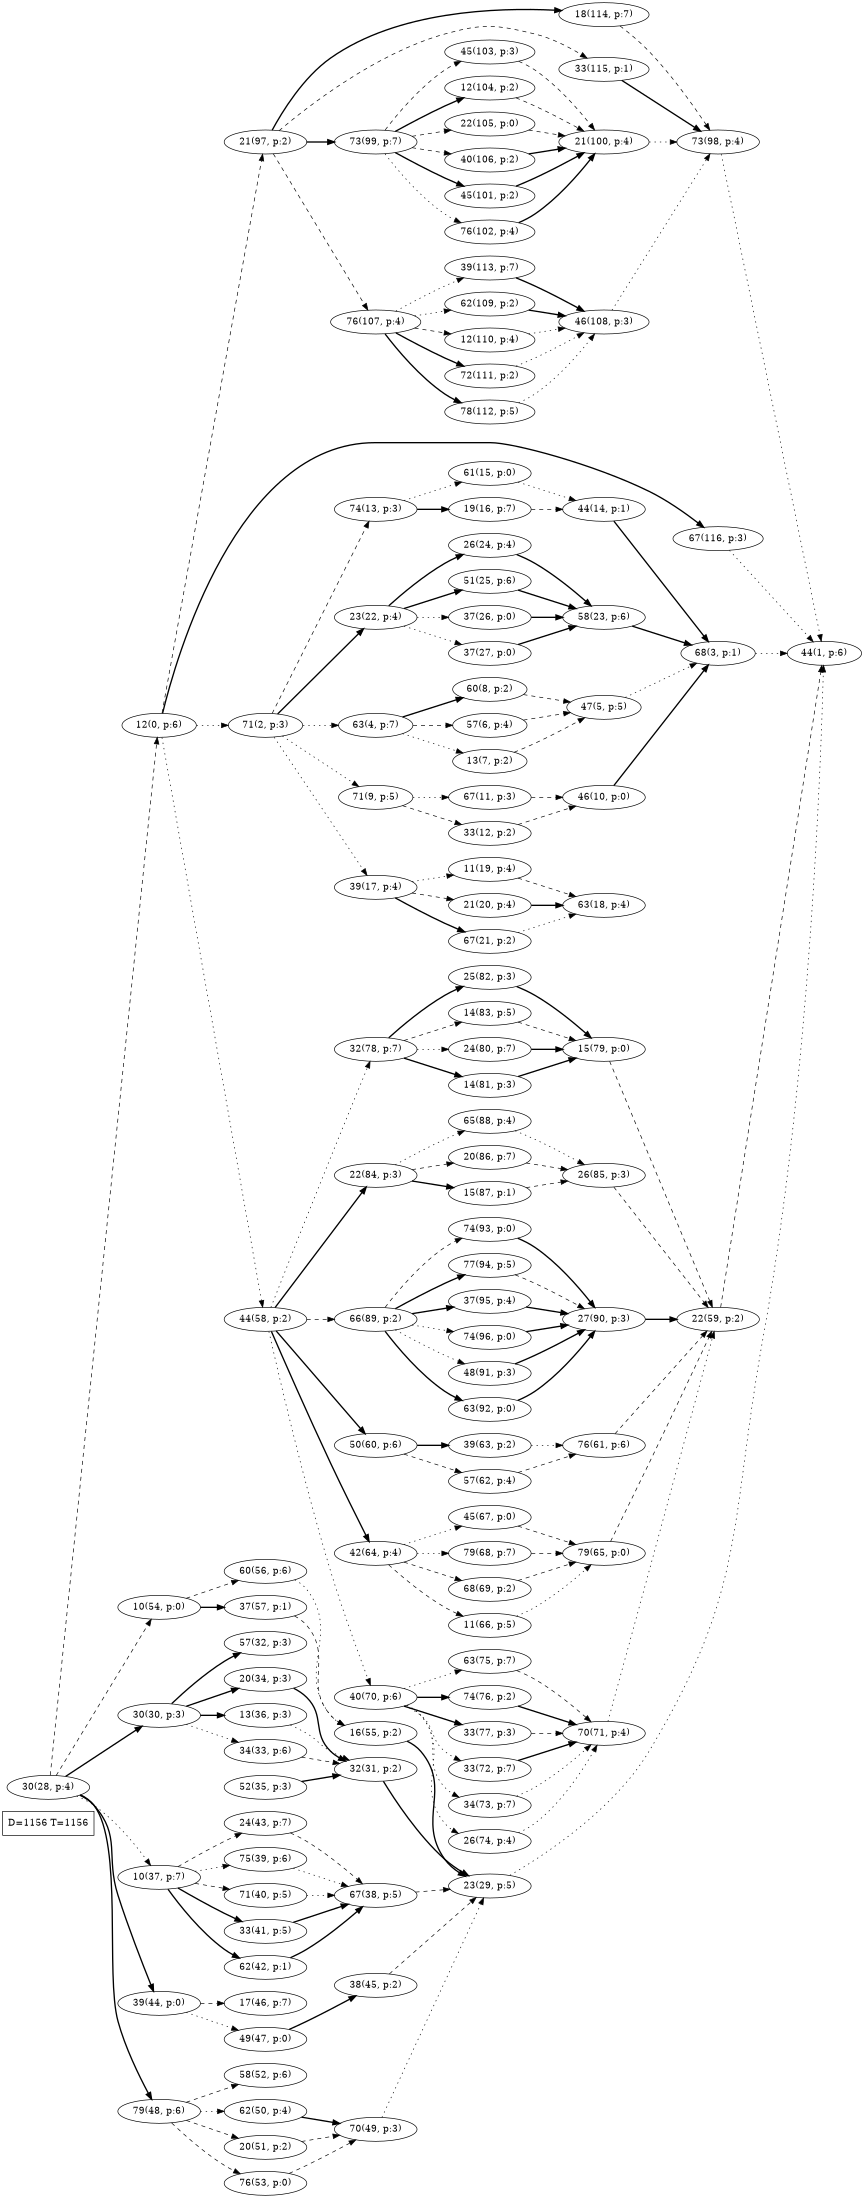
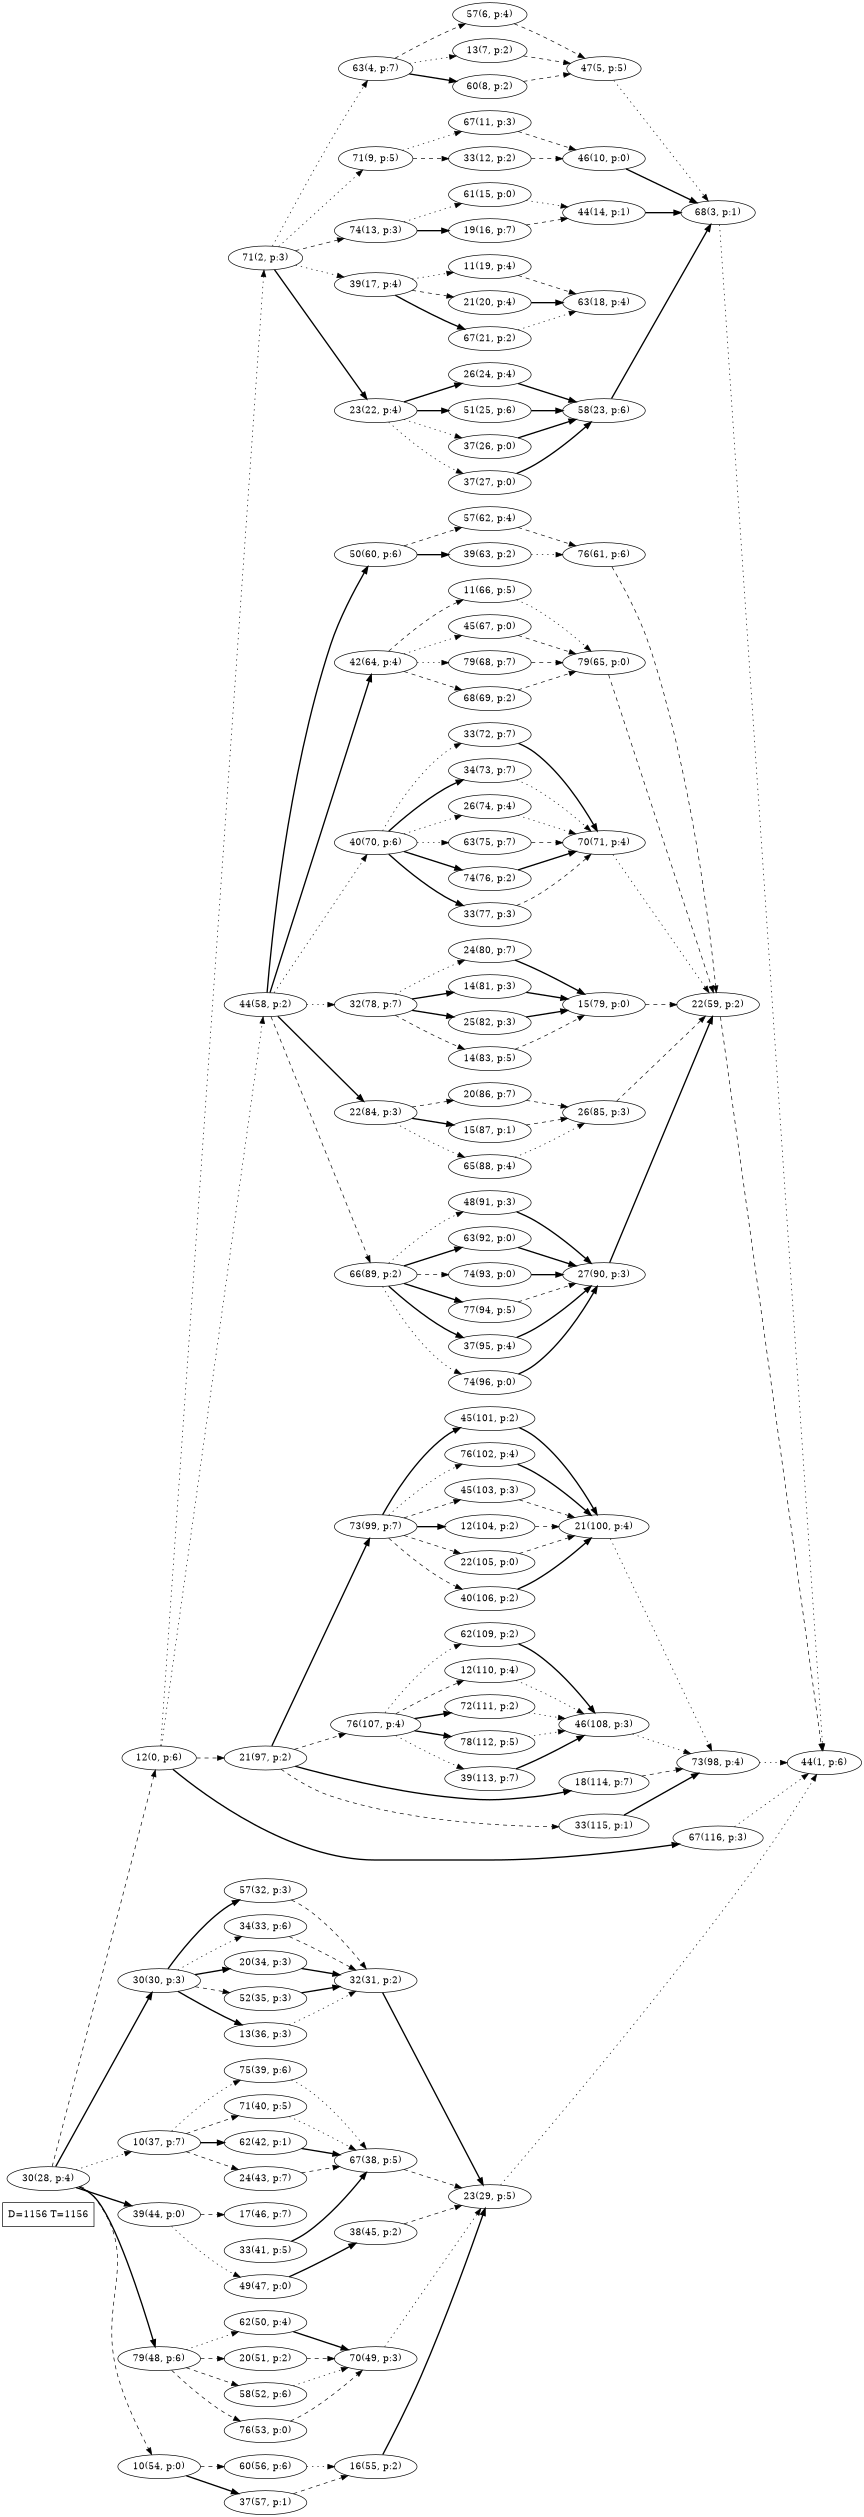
edge "40(70, p:6)" -> "34(73, p:7)": style dotted -> bold
edge "10(37, p:7)" -> "33(41, p:5)": removed
edge "57(32, p:3)" -> "32(31, p:2)": added
edge "30(30, p:3)" -> "52(35, p:3)": added
edge "58(52, p:6)" -> "70(49, p:3)": added
